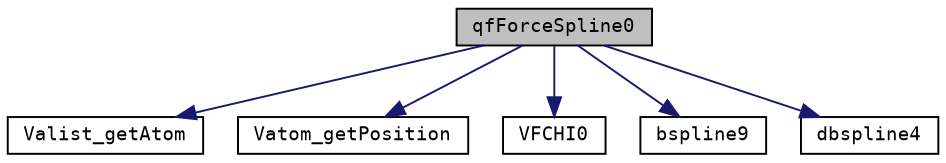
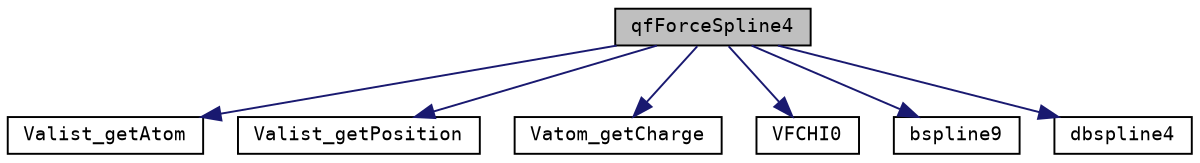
node "qfForceSpline0": label "qfForceSpline0" -> "qfForceSpline4"
node "Vatom_getPosition": label "Vatom_getPosition" -> "Valist_getPosition"
node "Vatom_getCharge": added
